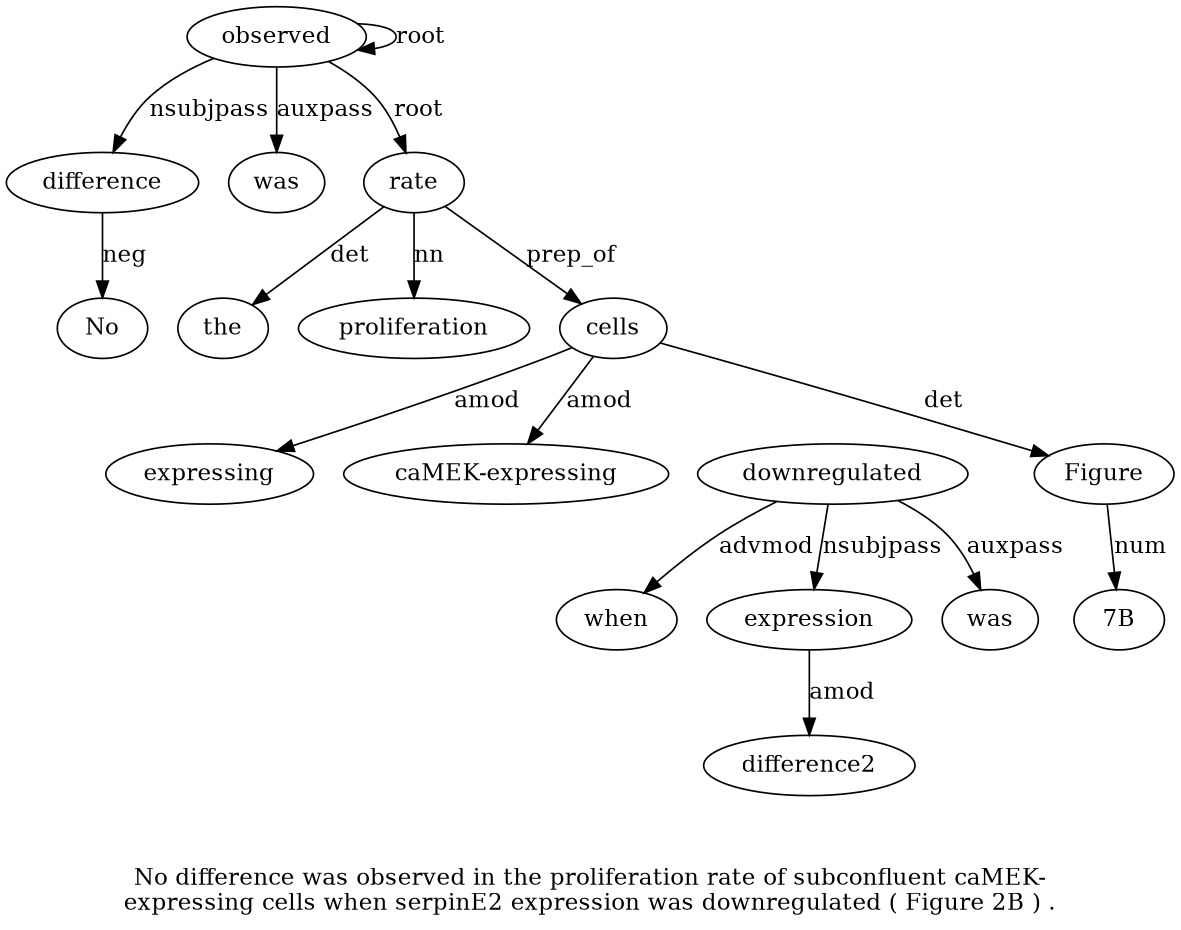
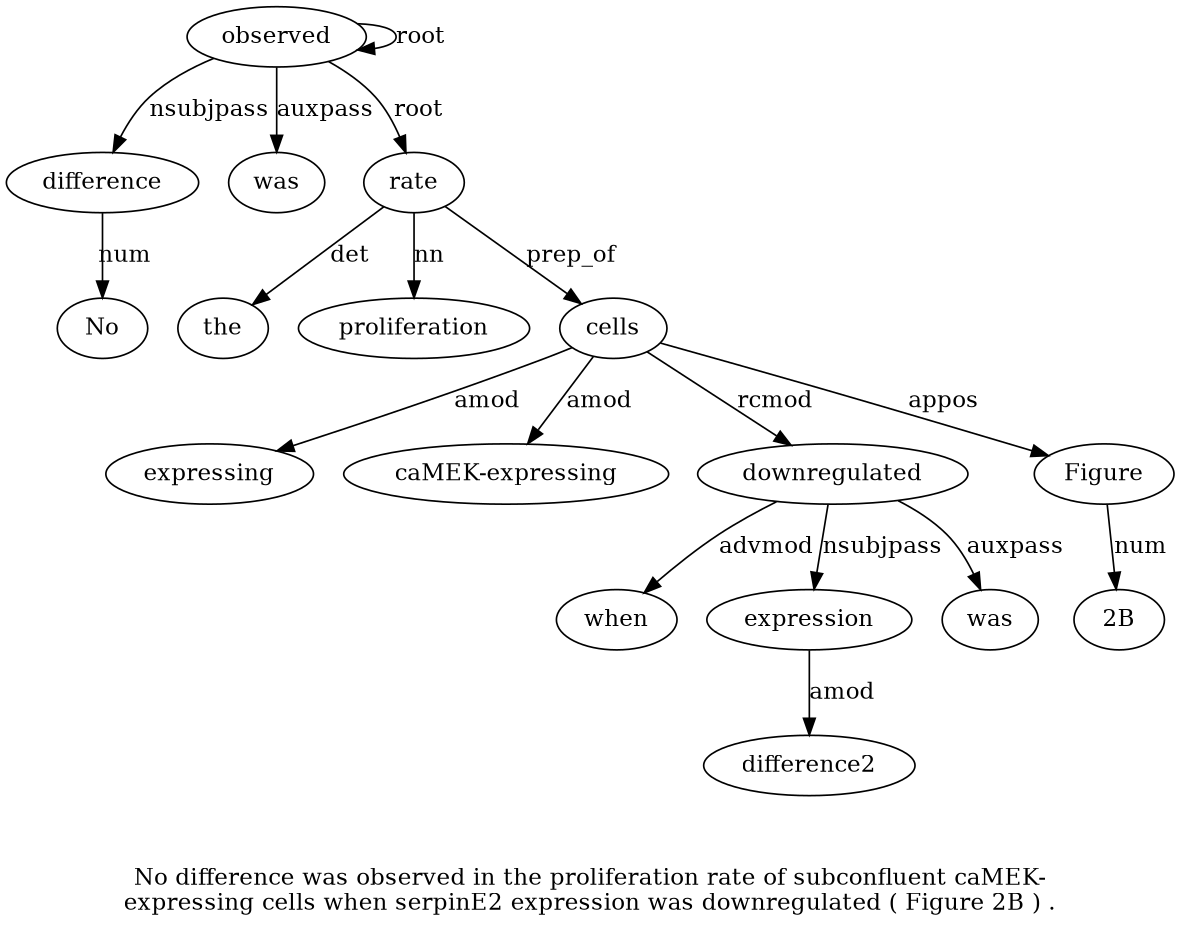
edge "difference" -> "No": label "neg" -> "num"
edge "cells" -> "downregulated": added, label "rcmod"
edge "cells" -> "Figure": label "det" -> "appos"
node "7B": label "7B" -> "2B"
